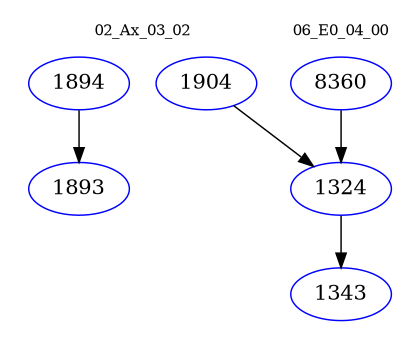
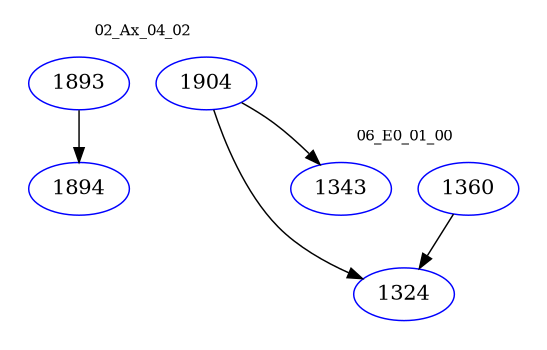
cluster "02_Ax_03_02": label "02_Ax_03_02" -> "02_Ax_04_02"
cluster "06_E0_04_00": label "06_E0_04_00" -> "06_E0_01_00"
node "8360": label "8360" -> "1360"
edge "1894" -> "1893": reversed
edge "1324" -> "1343": now "1904" -> "1343"
